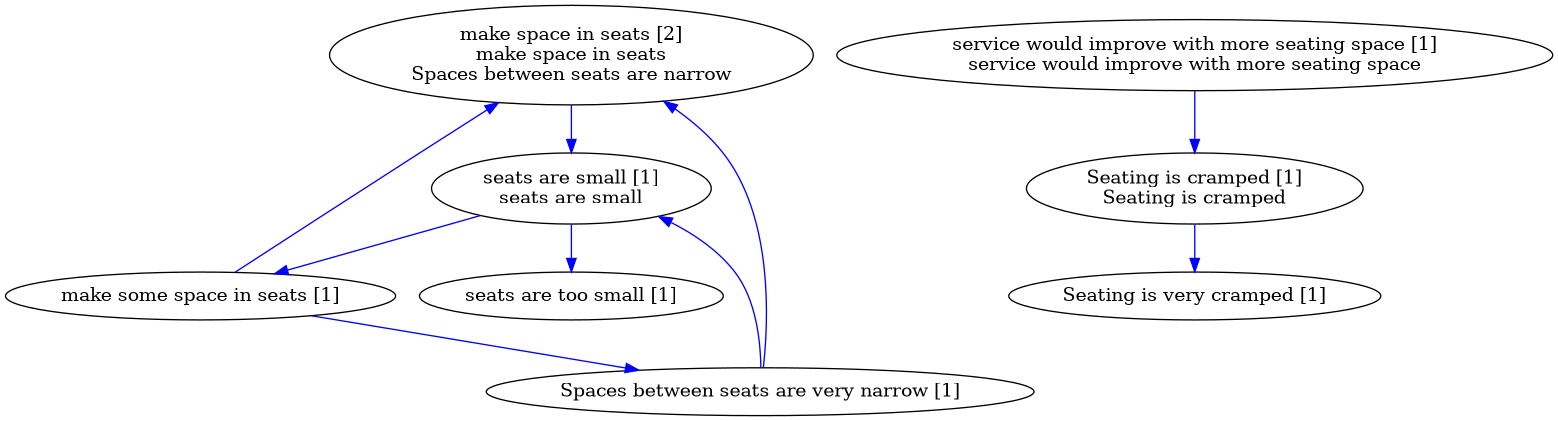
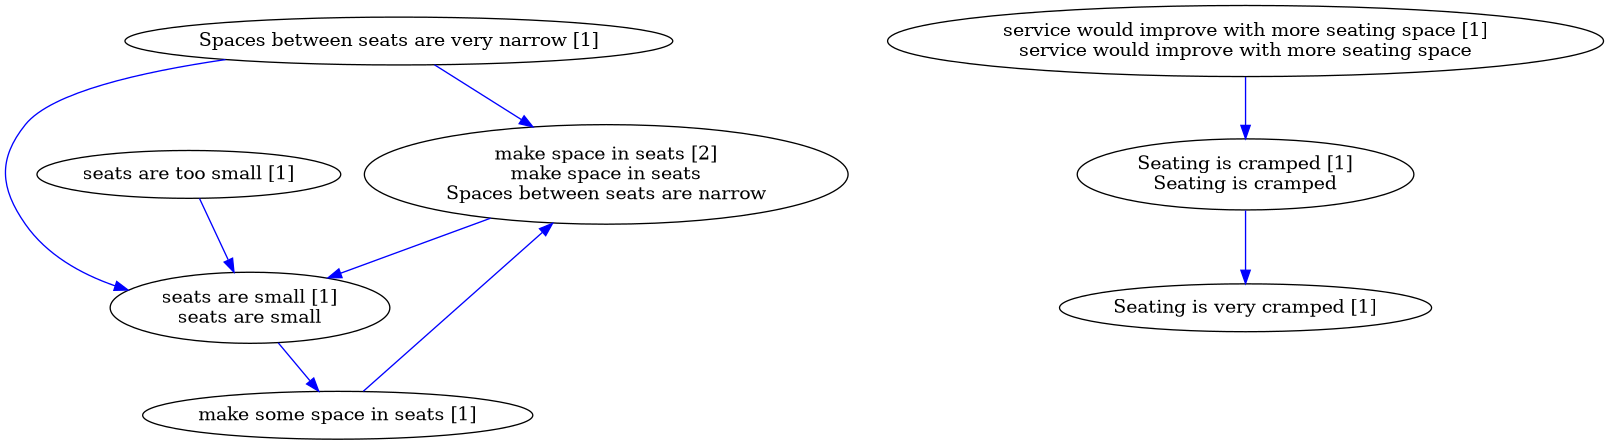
edge "seats are small [1] seats are small" -> "seats are too small [1]": reversed
edge "make some space in seats [1]" -> "Spaces between seats are very narrow [1]": removed
